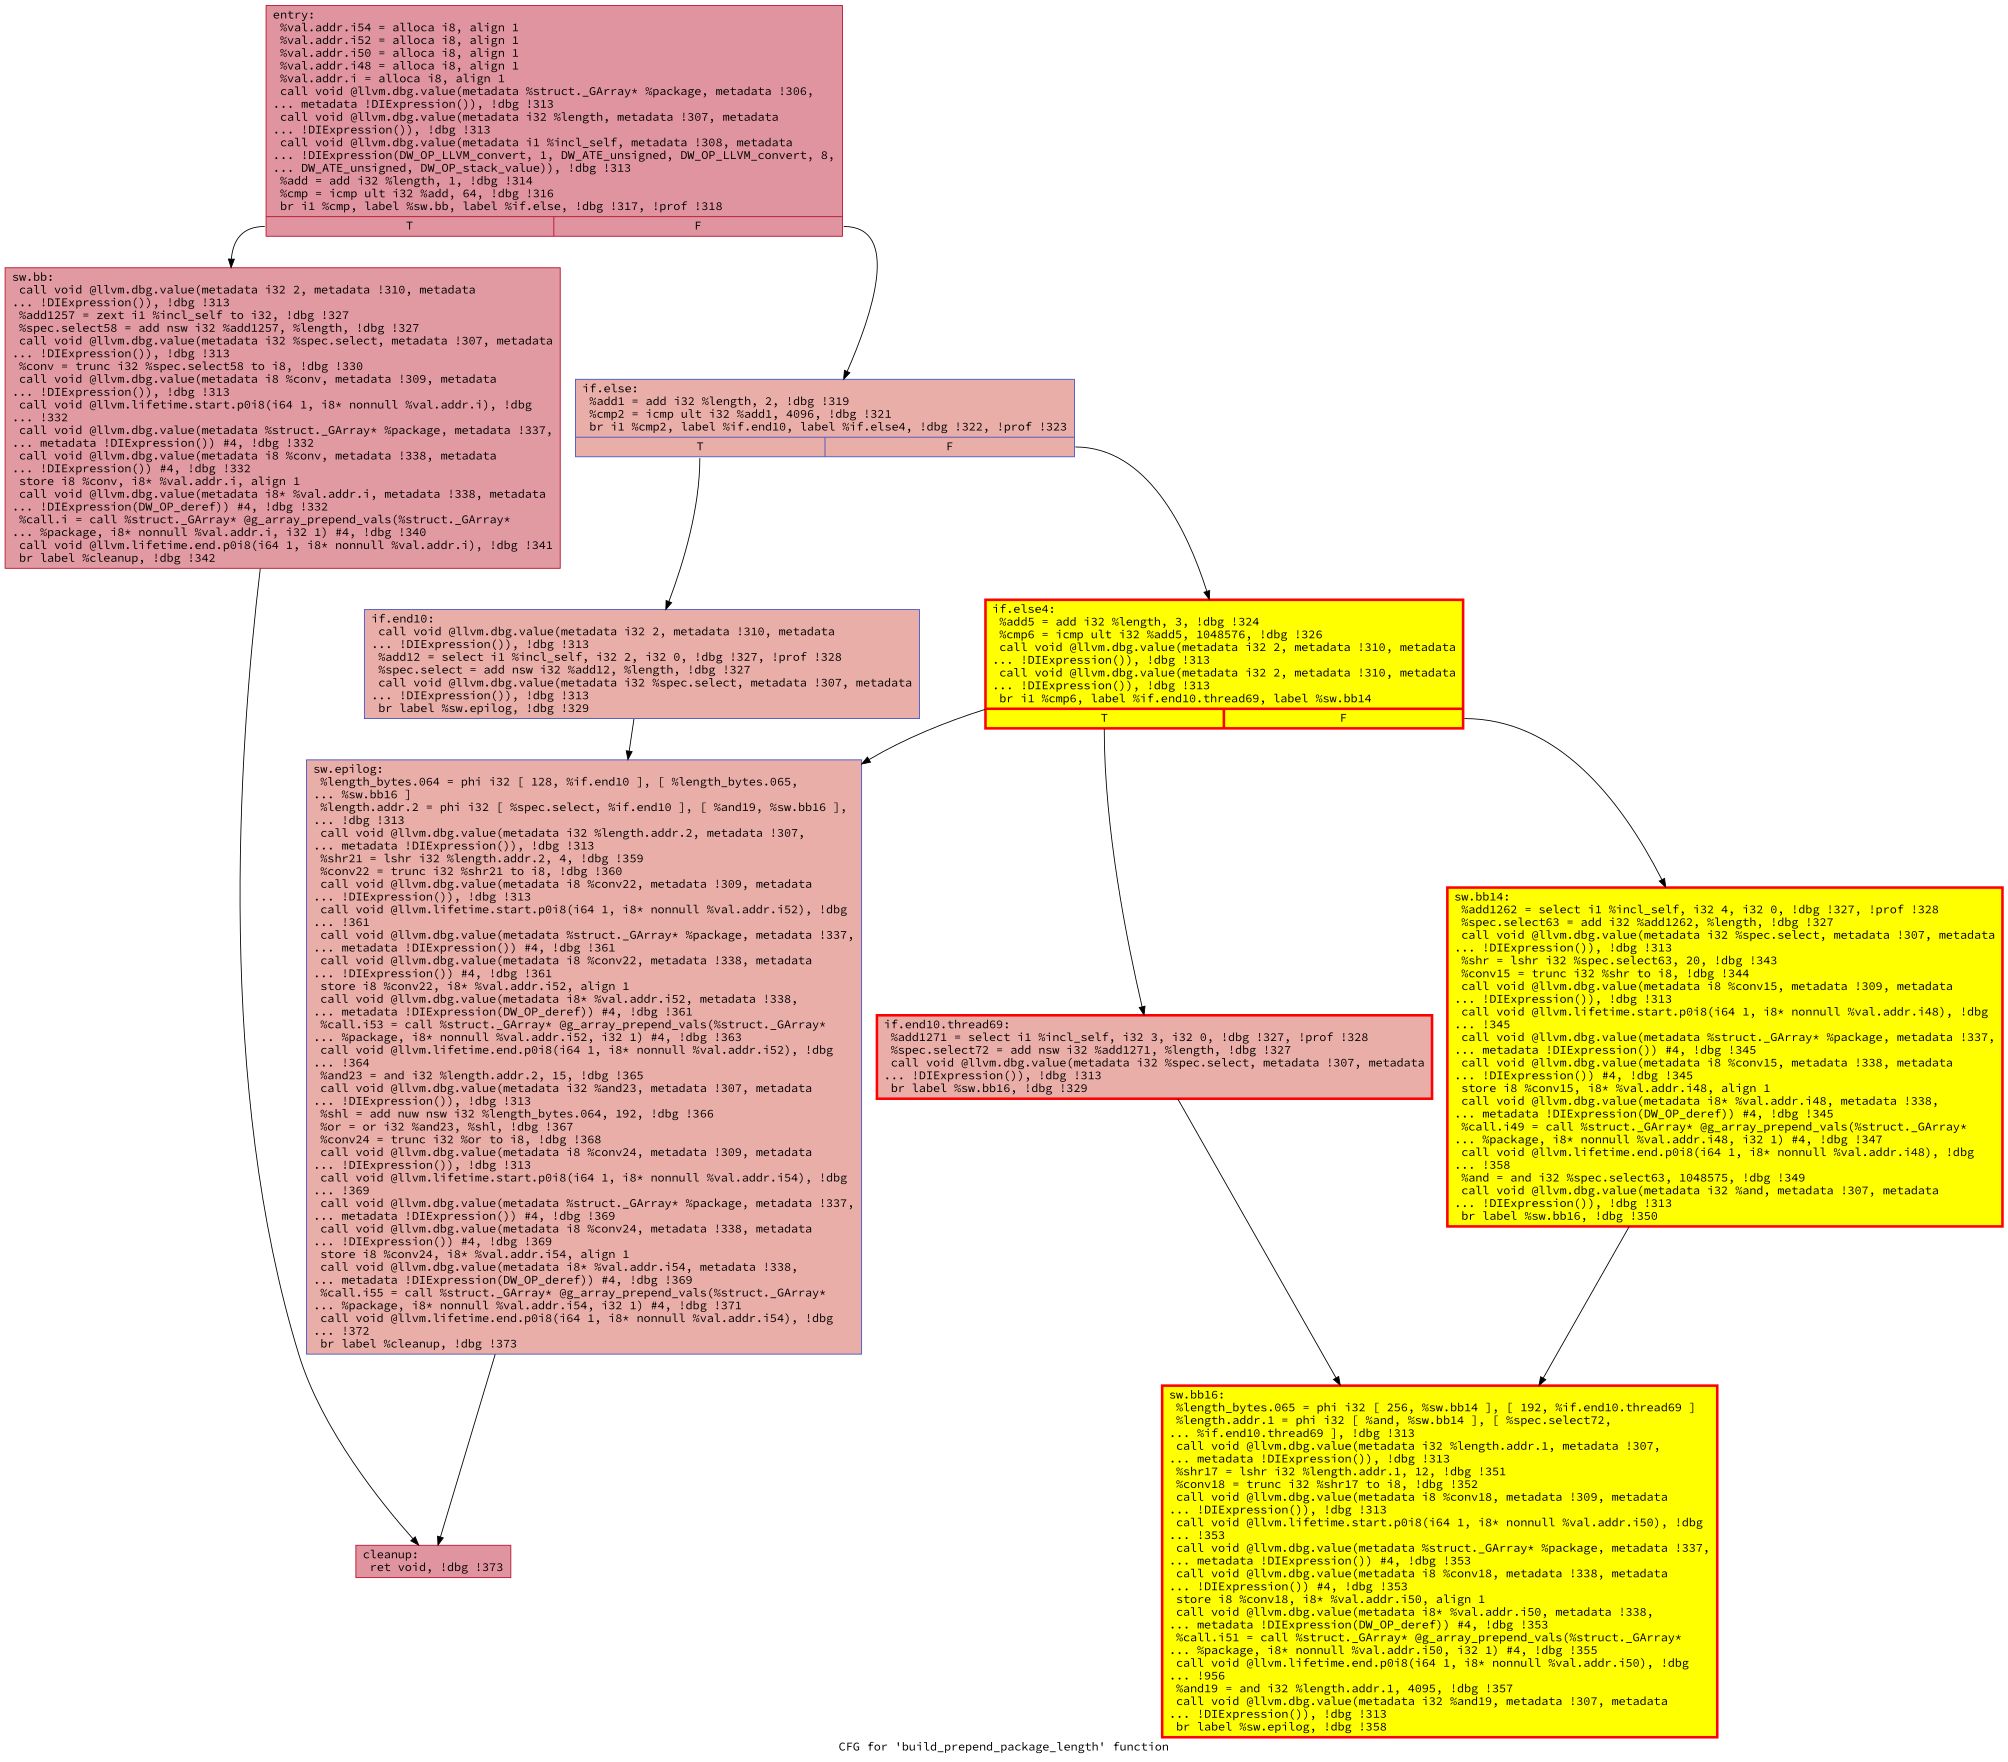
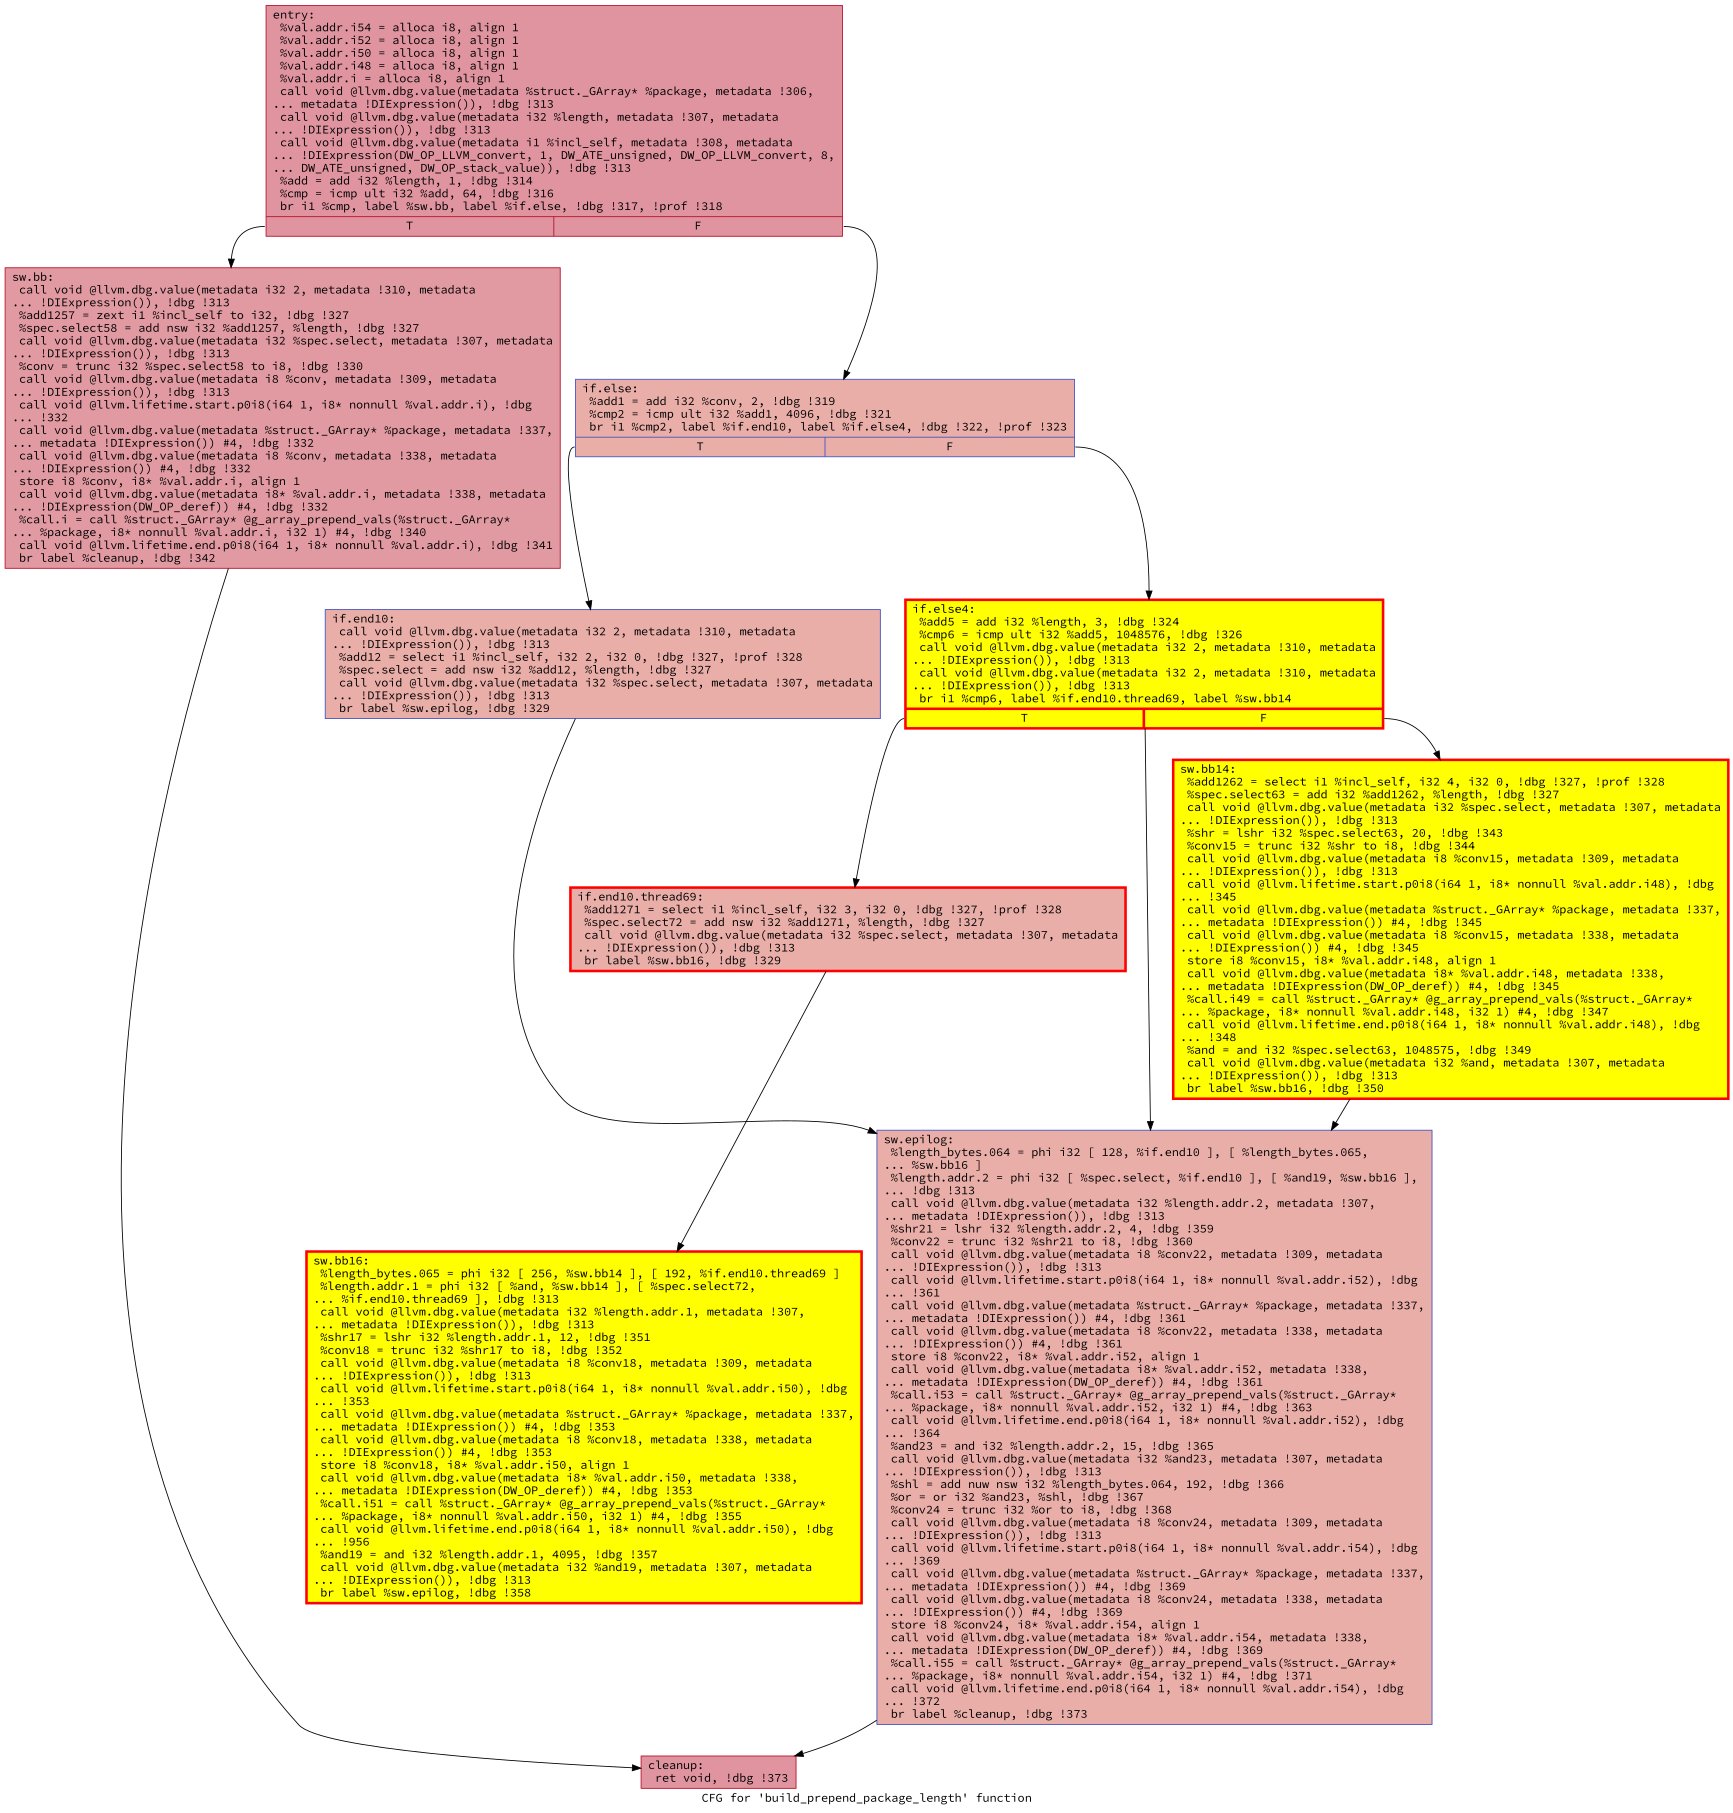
node "if.else:": text "%add1 = add i32 %length, 2, !dbg !319" -> "%add1 = add i32 %conv, 2, !dbg !319"
node "sw.bb14:": text "... !358" -> "... !348"
edge "sw.bb14:" -> "sw.bb16:": now "sw.bb14:" -> "sw.epilog:"
